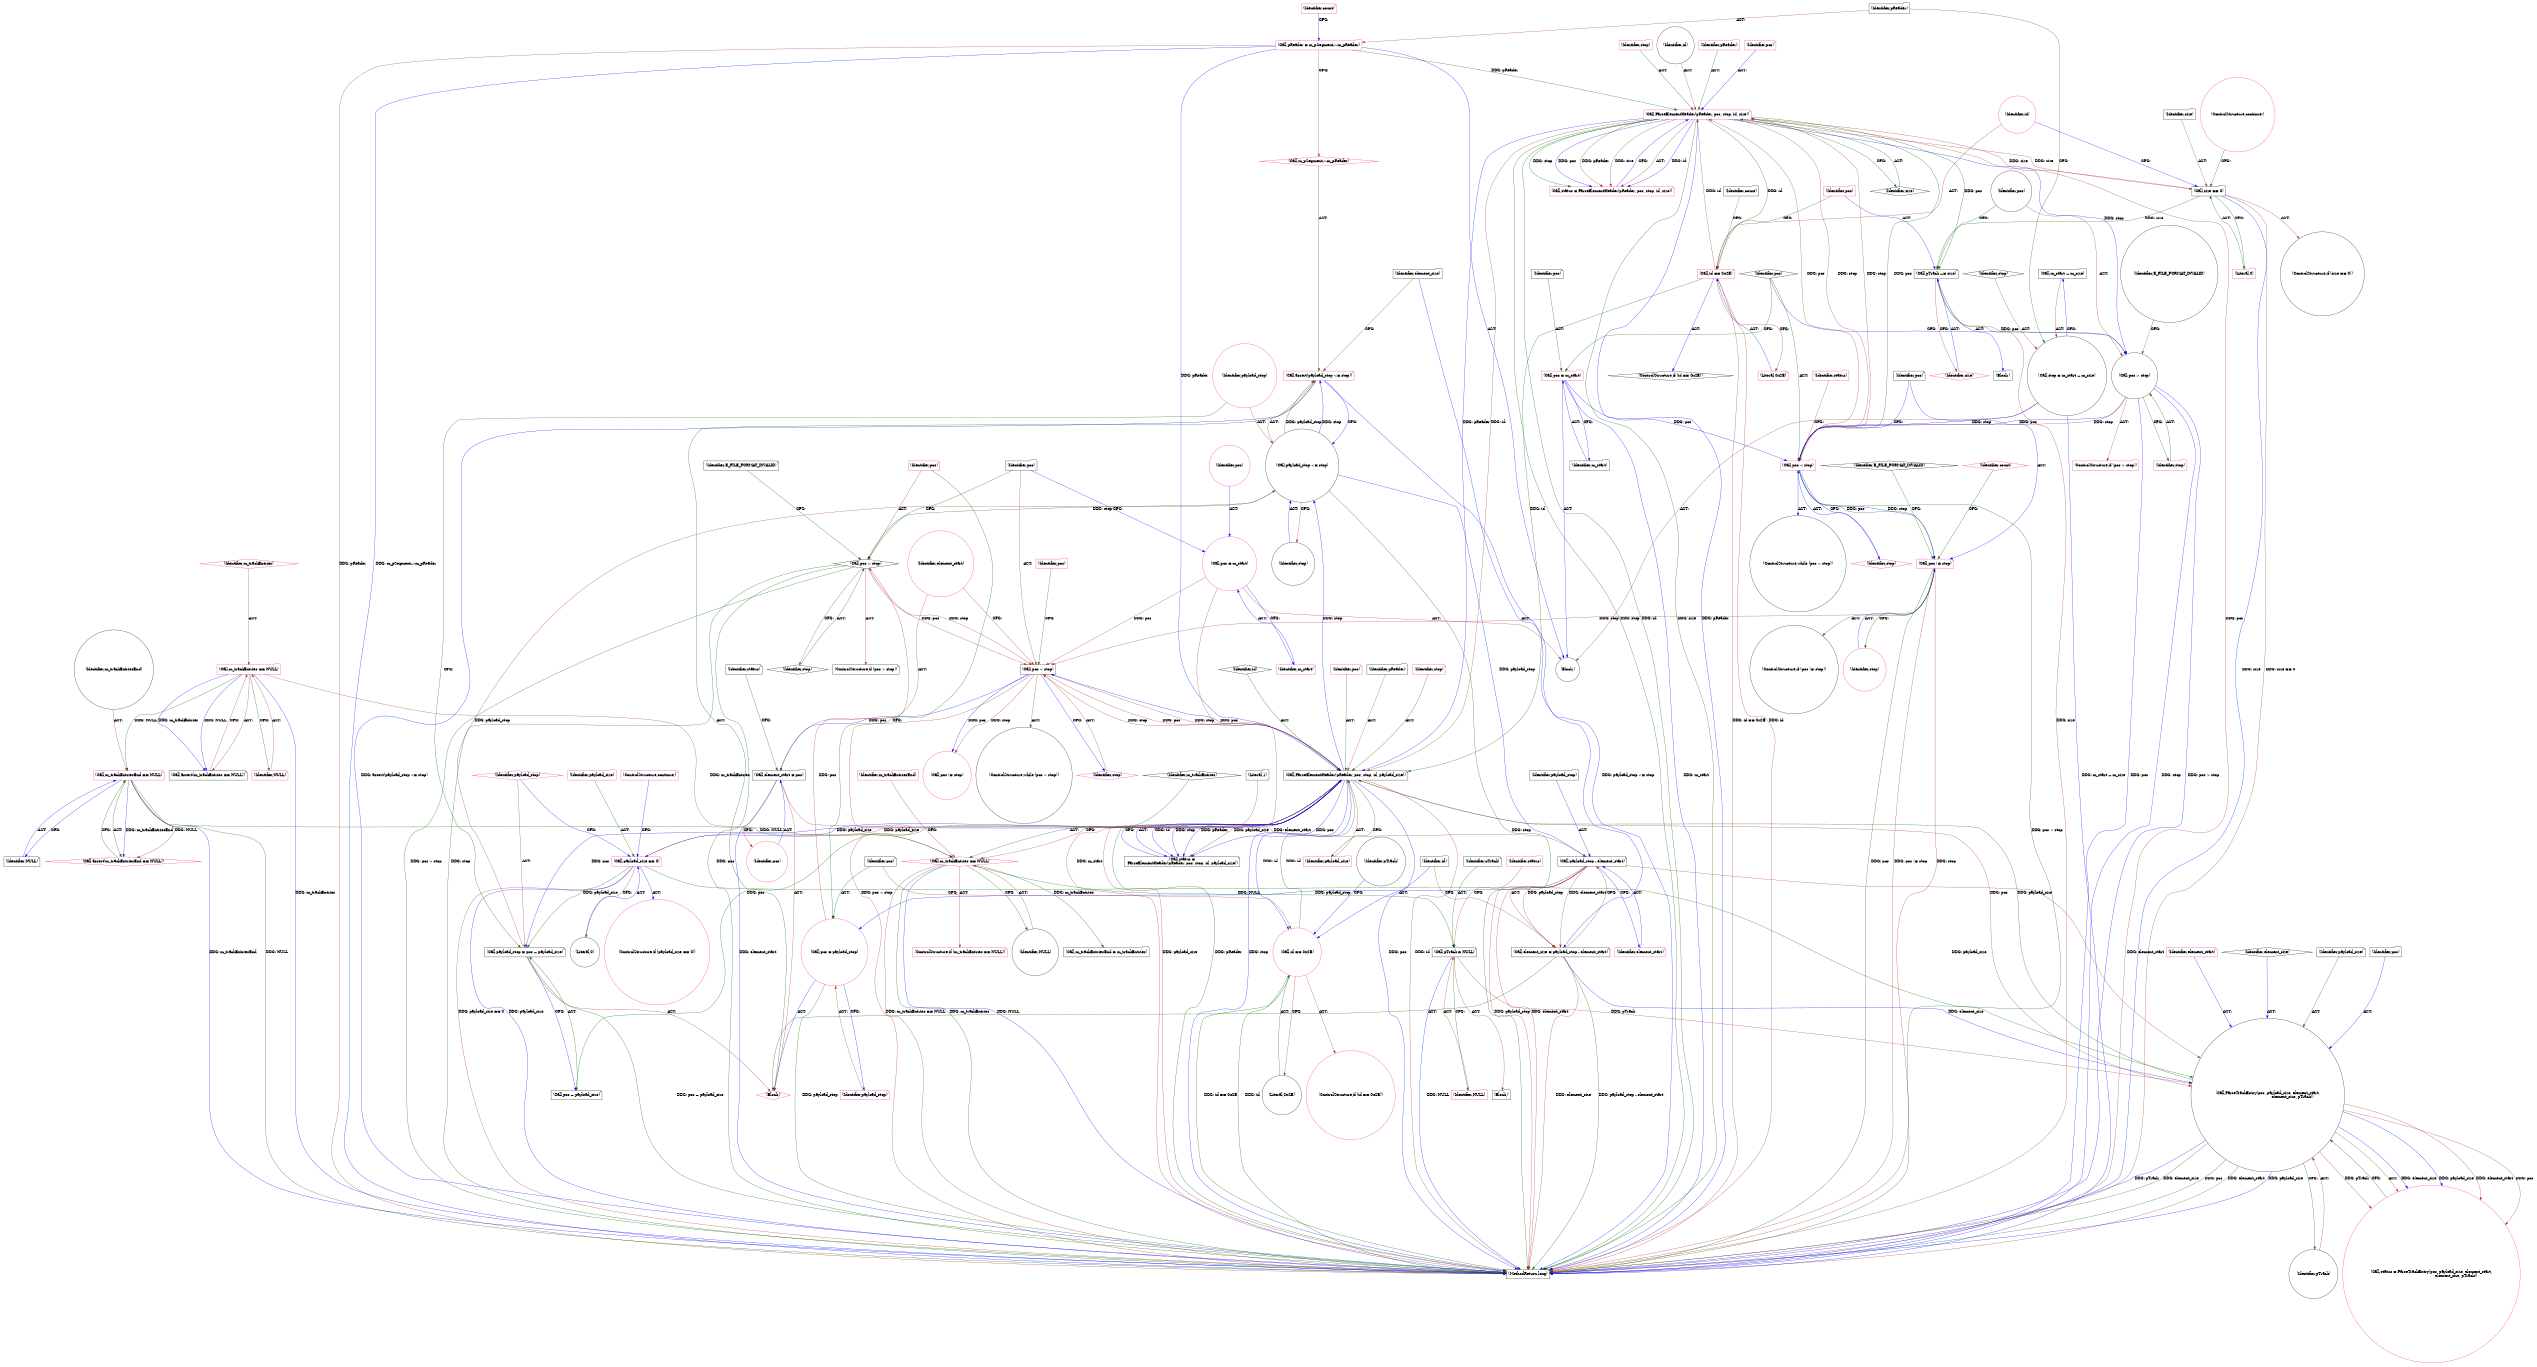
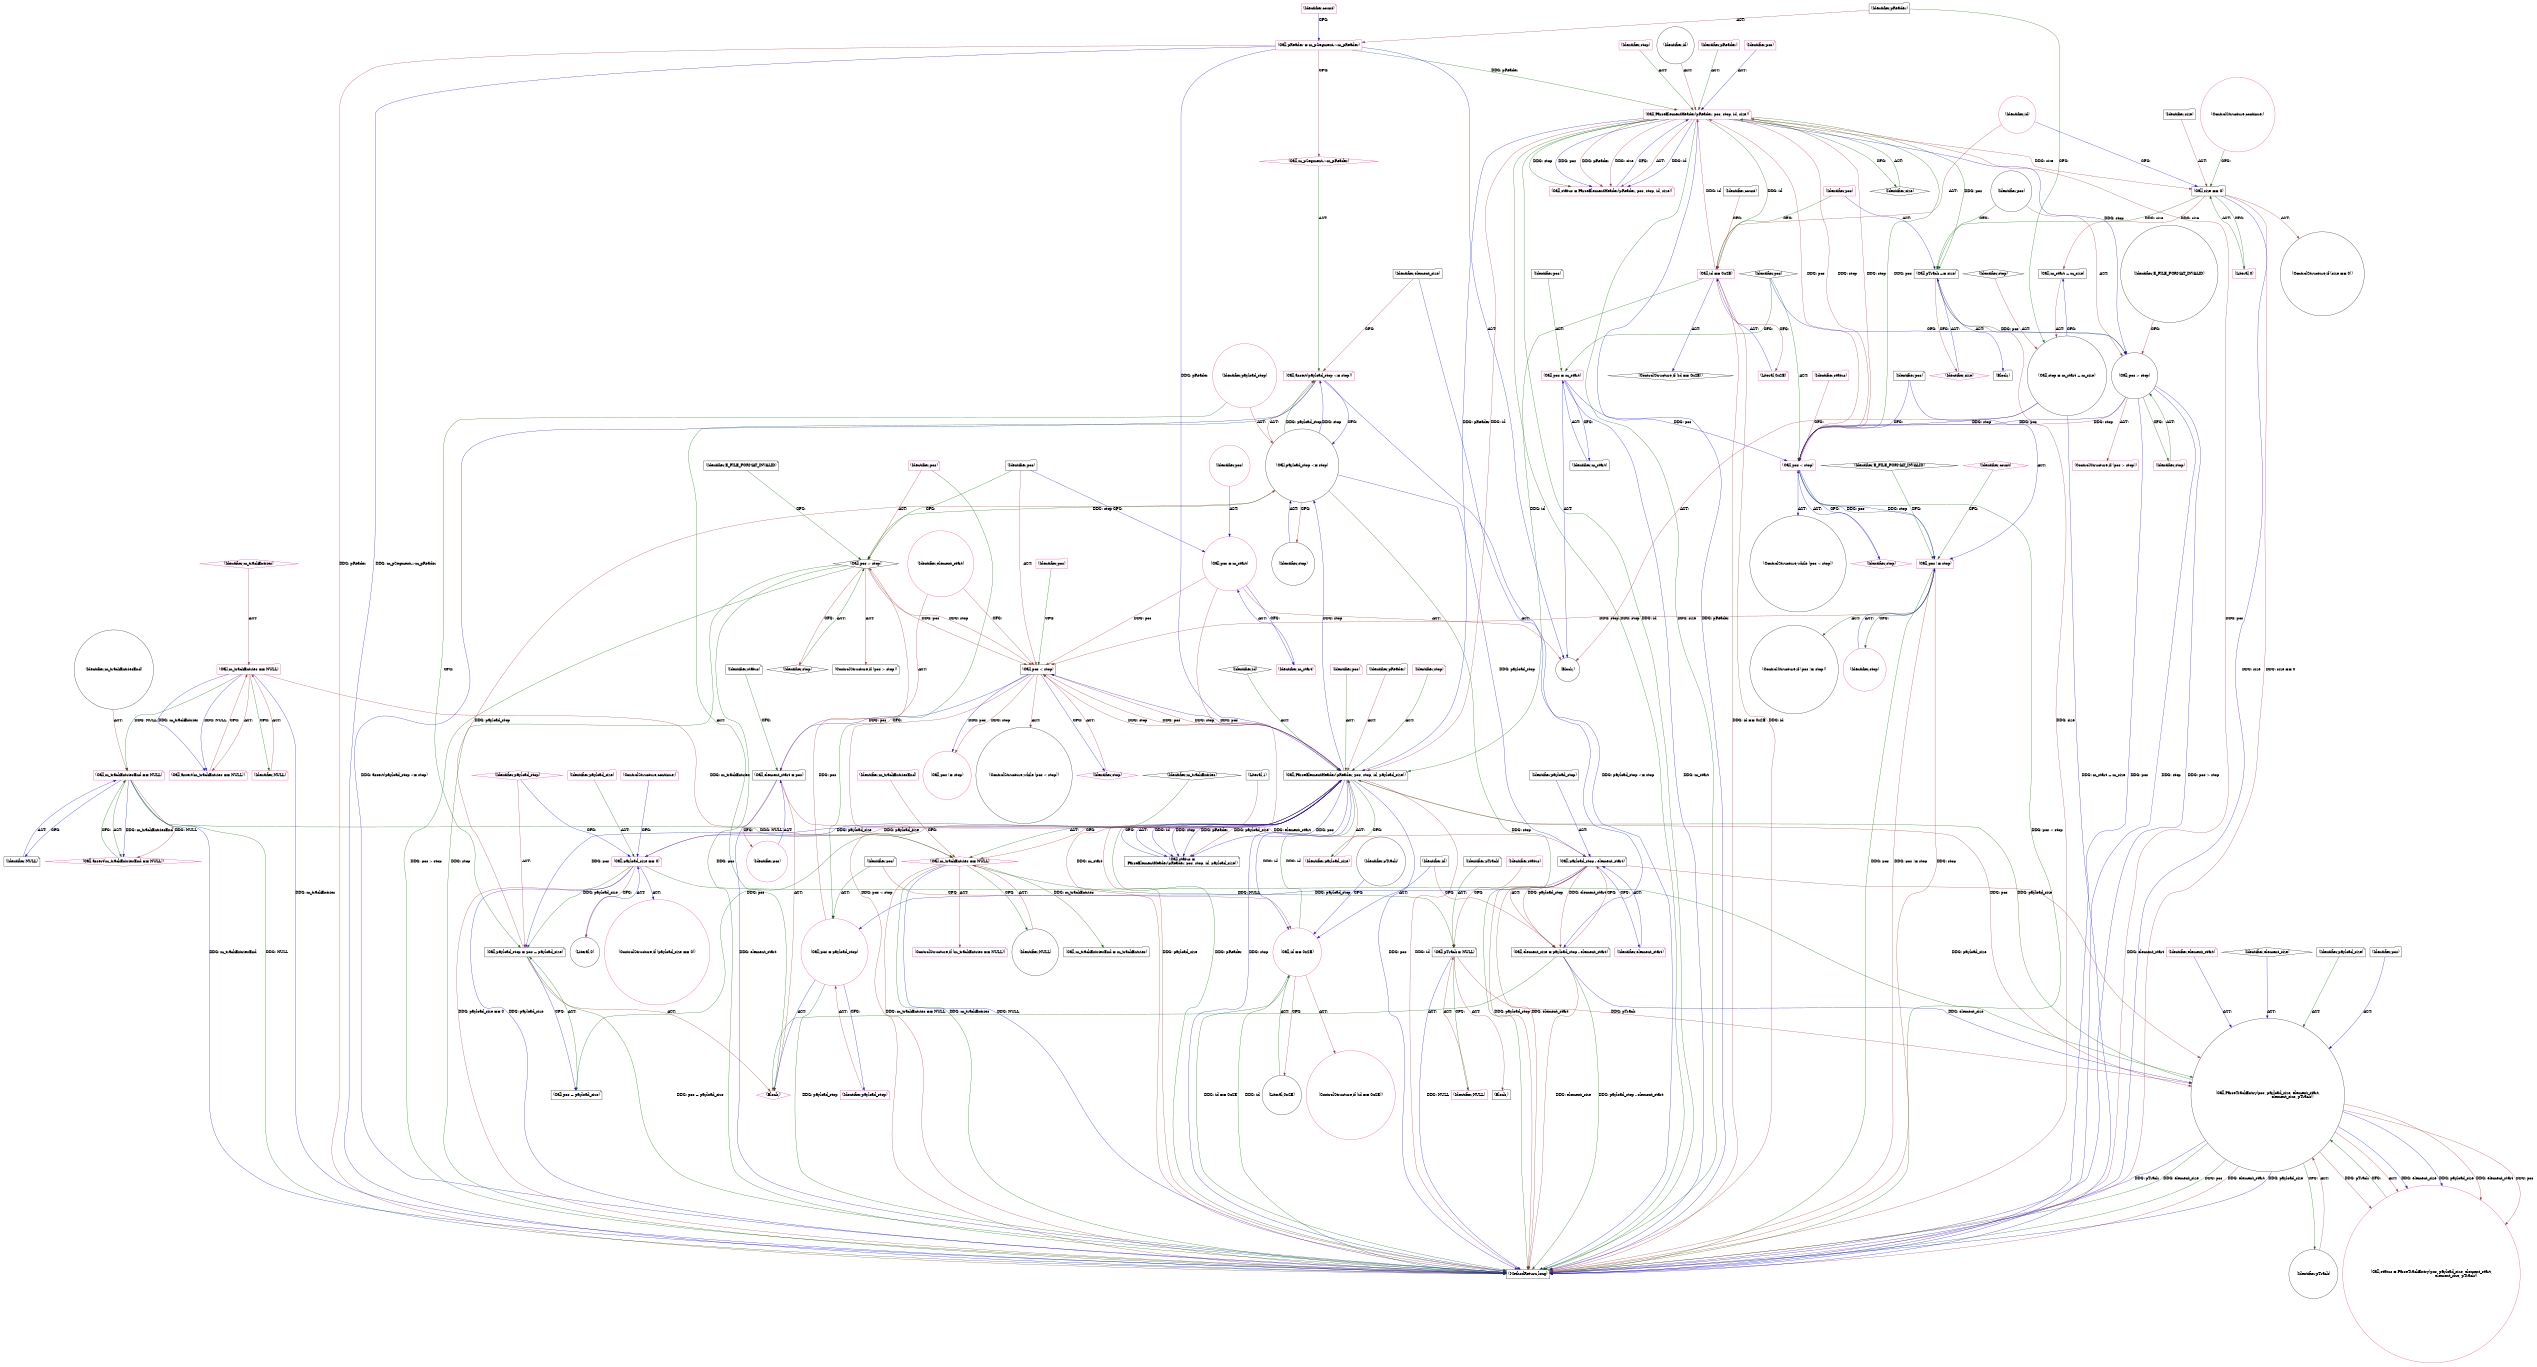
edge "(Call,size == 0)" -> "(Call,ParseElementHeader(pReader, pos, stop, id, size))": now "(Call,size == 0)" -> "(Call,m_start + m_size)"
node "(Call,assert(m_trackEntries == NULL))": color black -> deeppink
